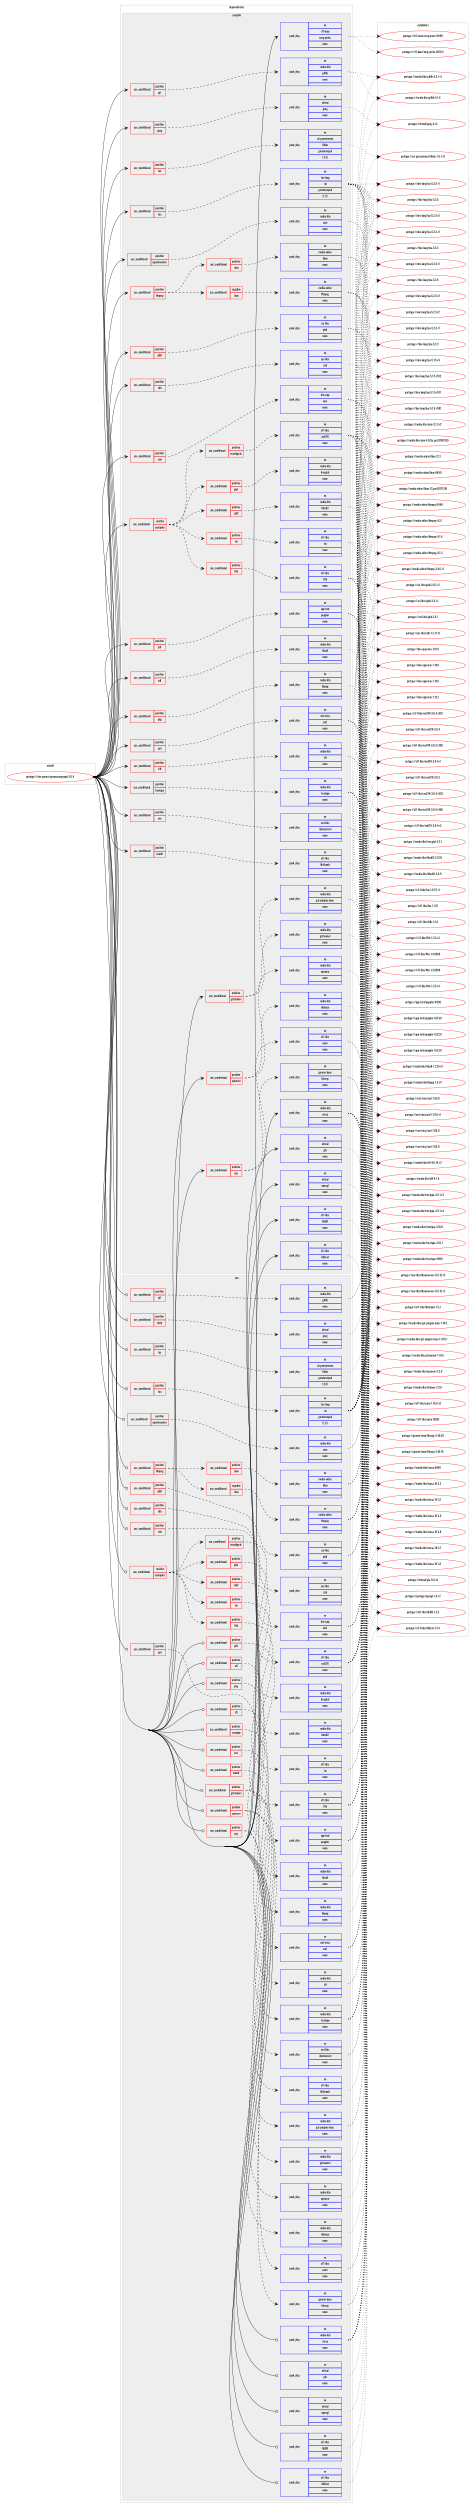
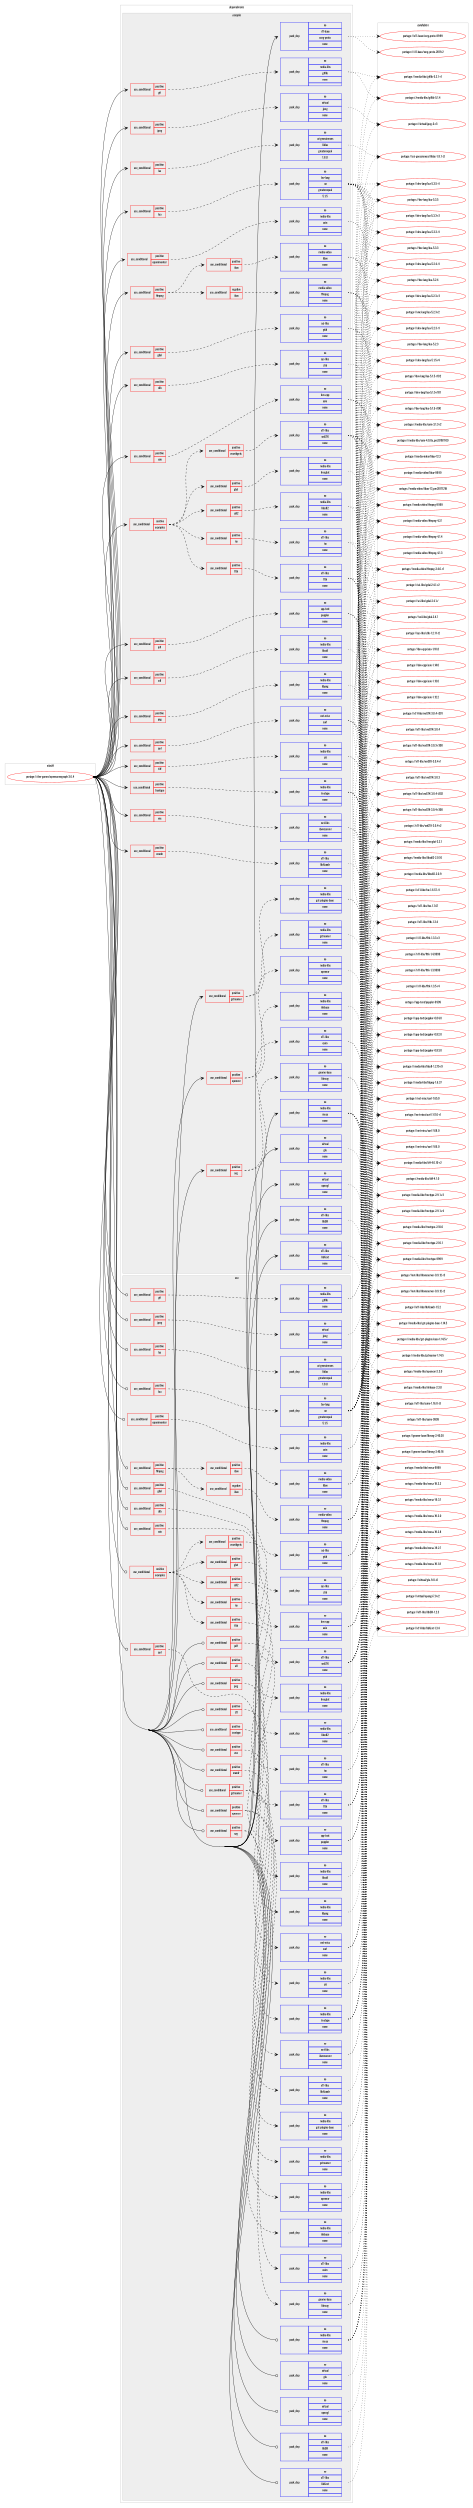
node "portage://portage/opengl-7.0-r2": label "portage://portage/opengl-7.0-r2" -> "portage://virtual/opengl-7.0-r2"
